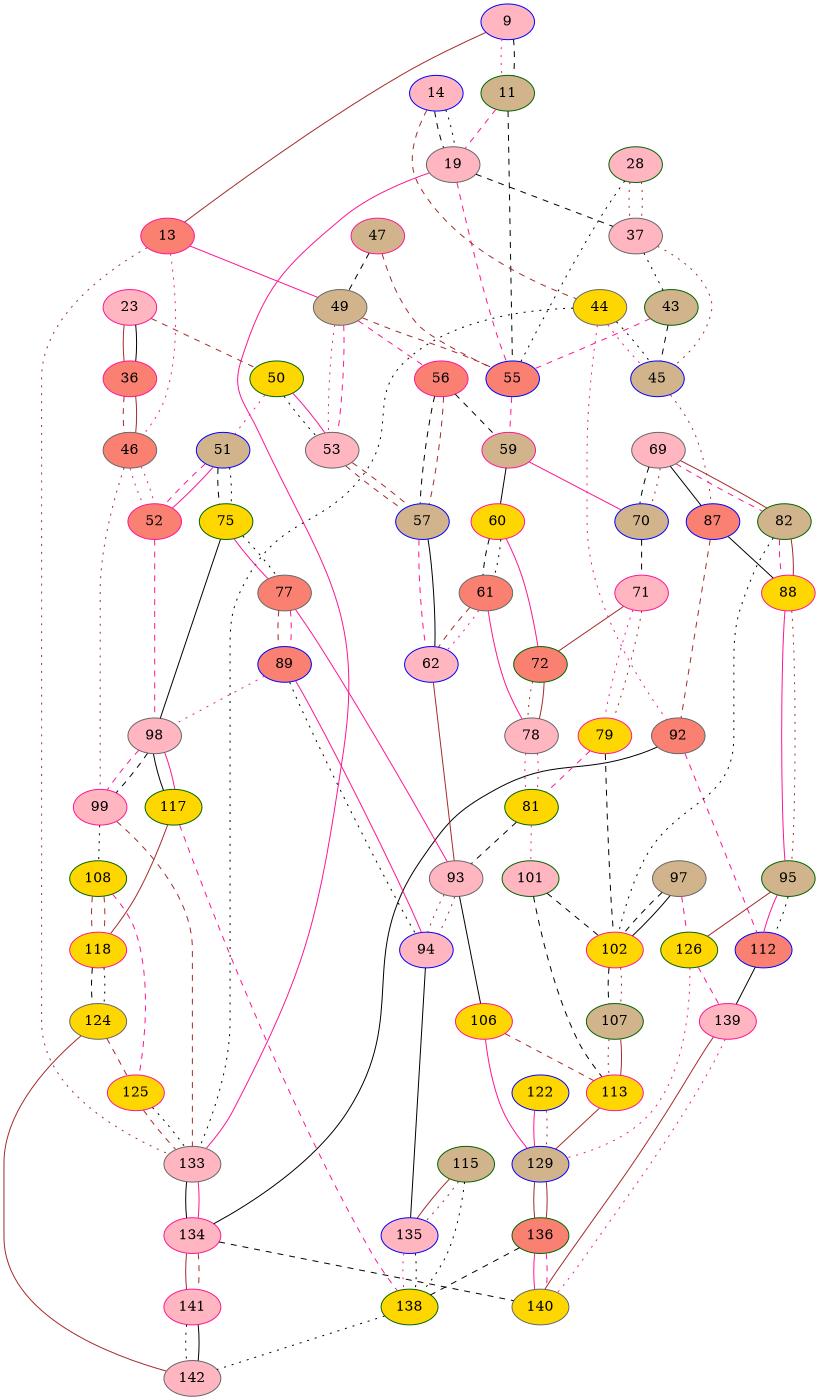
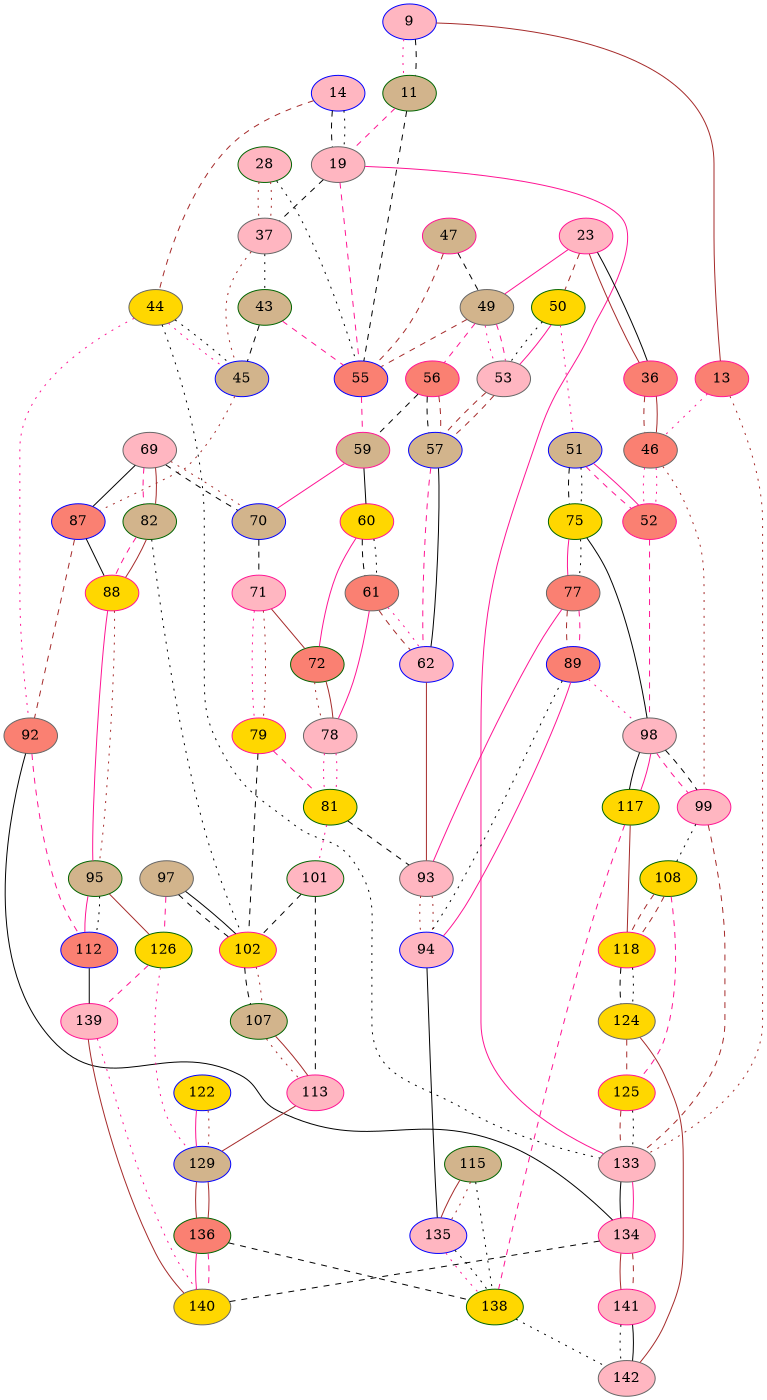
edge "13" -- "49": now "23" -- "49"
node "106": removed
node "113": fillcolor gold -> lightpink
